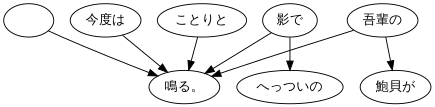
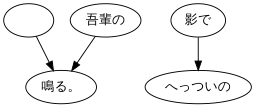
node "今度は": removed
node "ことりと": removed
edge "影で" -> "鳴る。": removed
node "鮑貝が": removed
